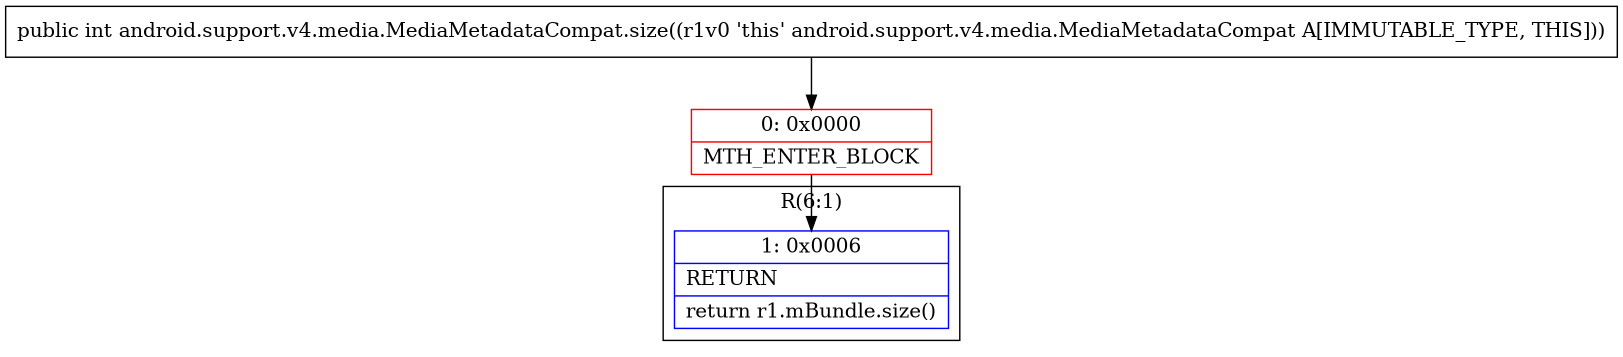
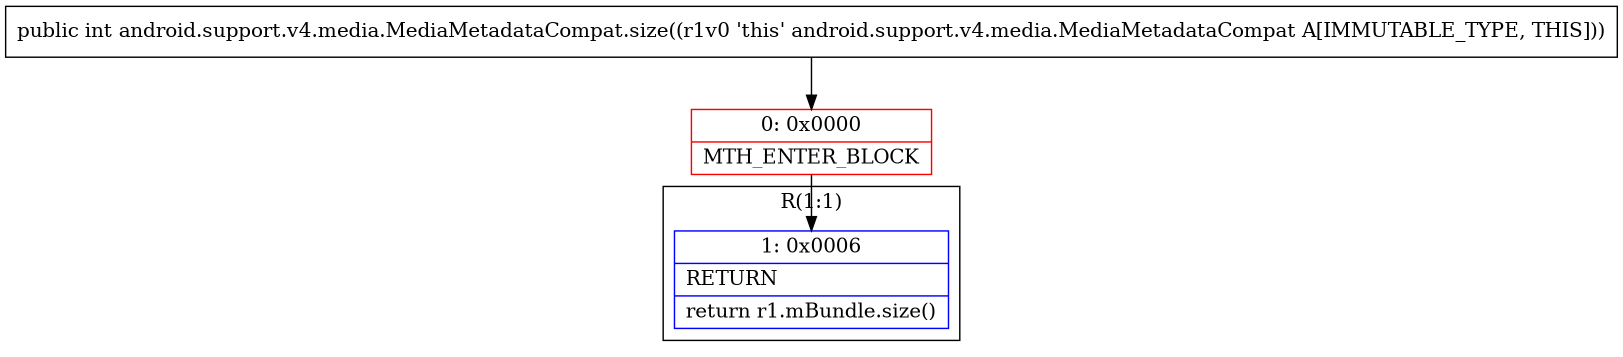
cluster "R(6:1)": label "R(6:1)" -> "R(1:1)"
